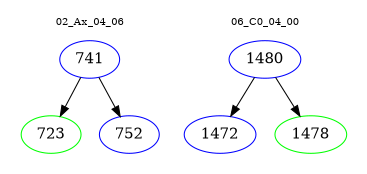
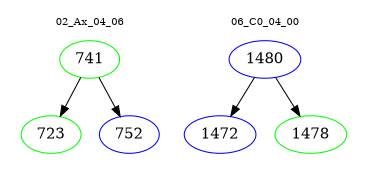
node "741": color blue -> green
